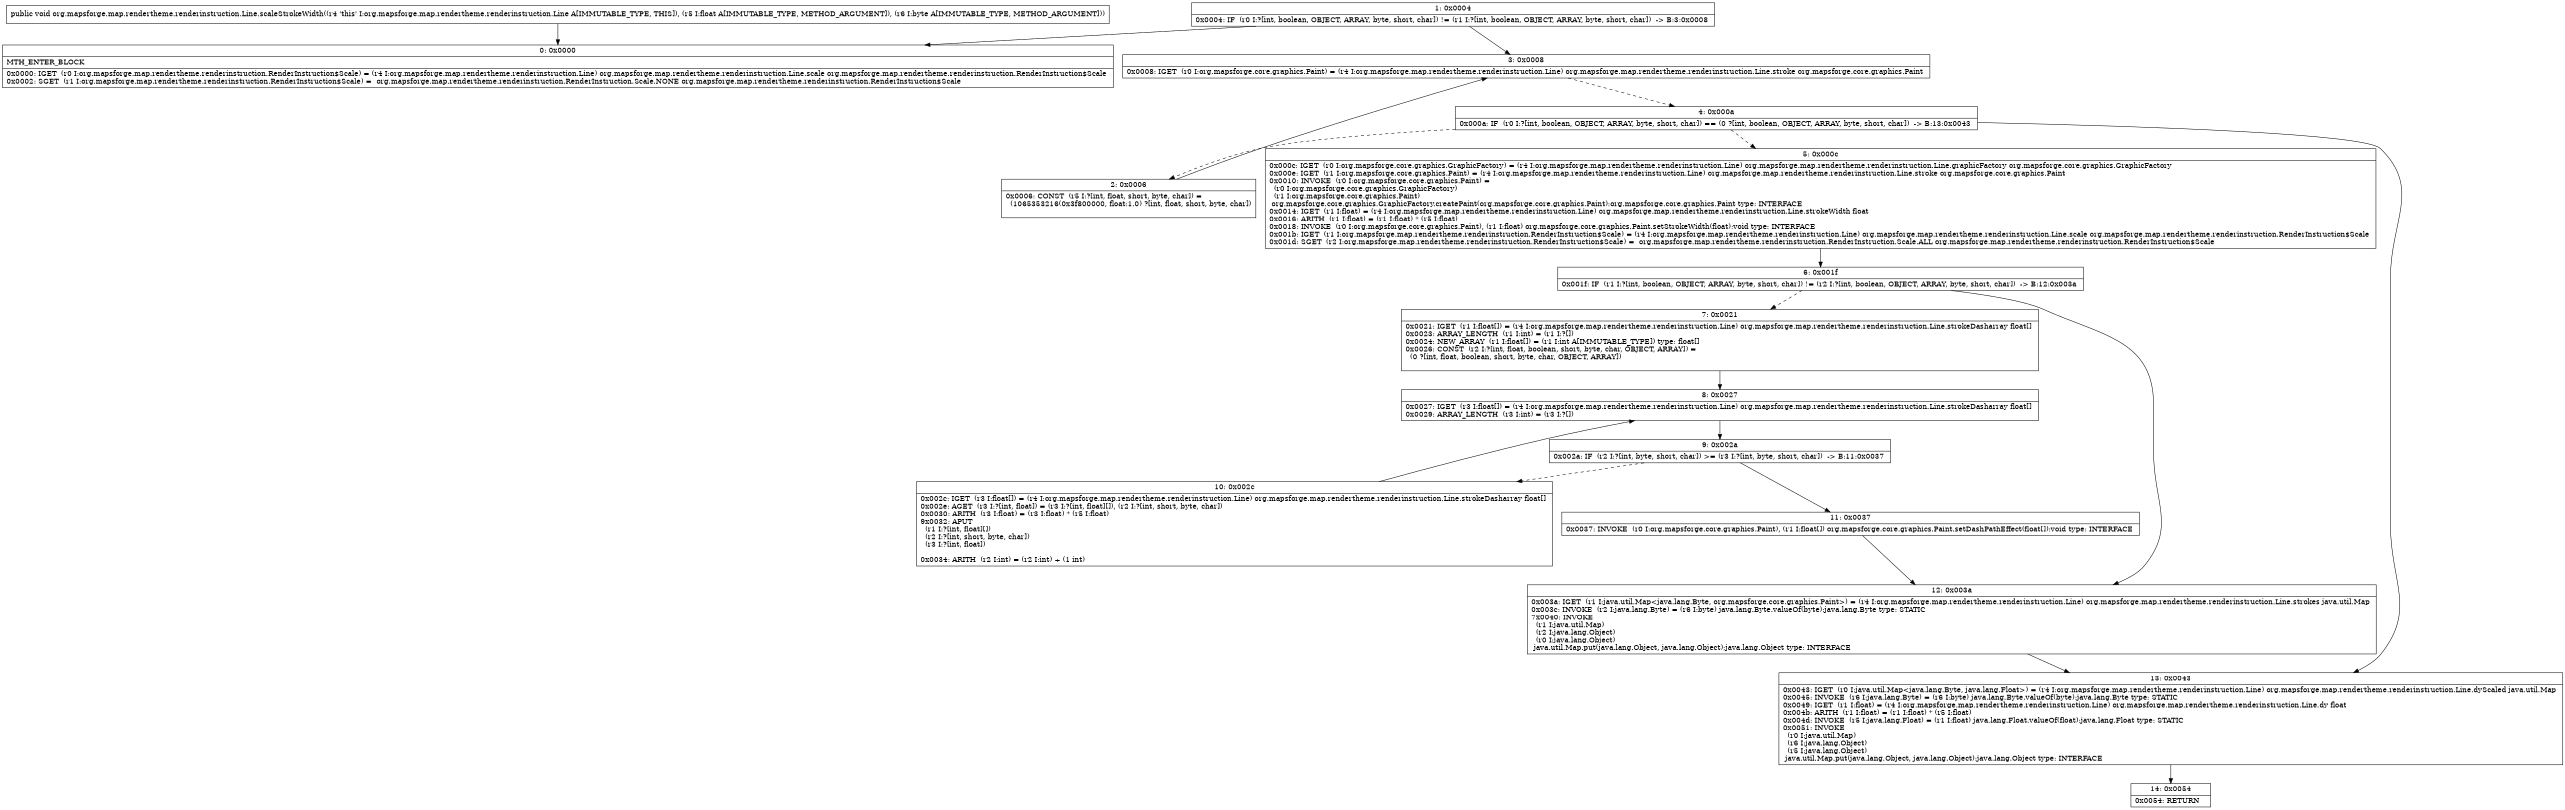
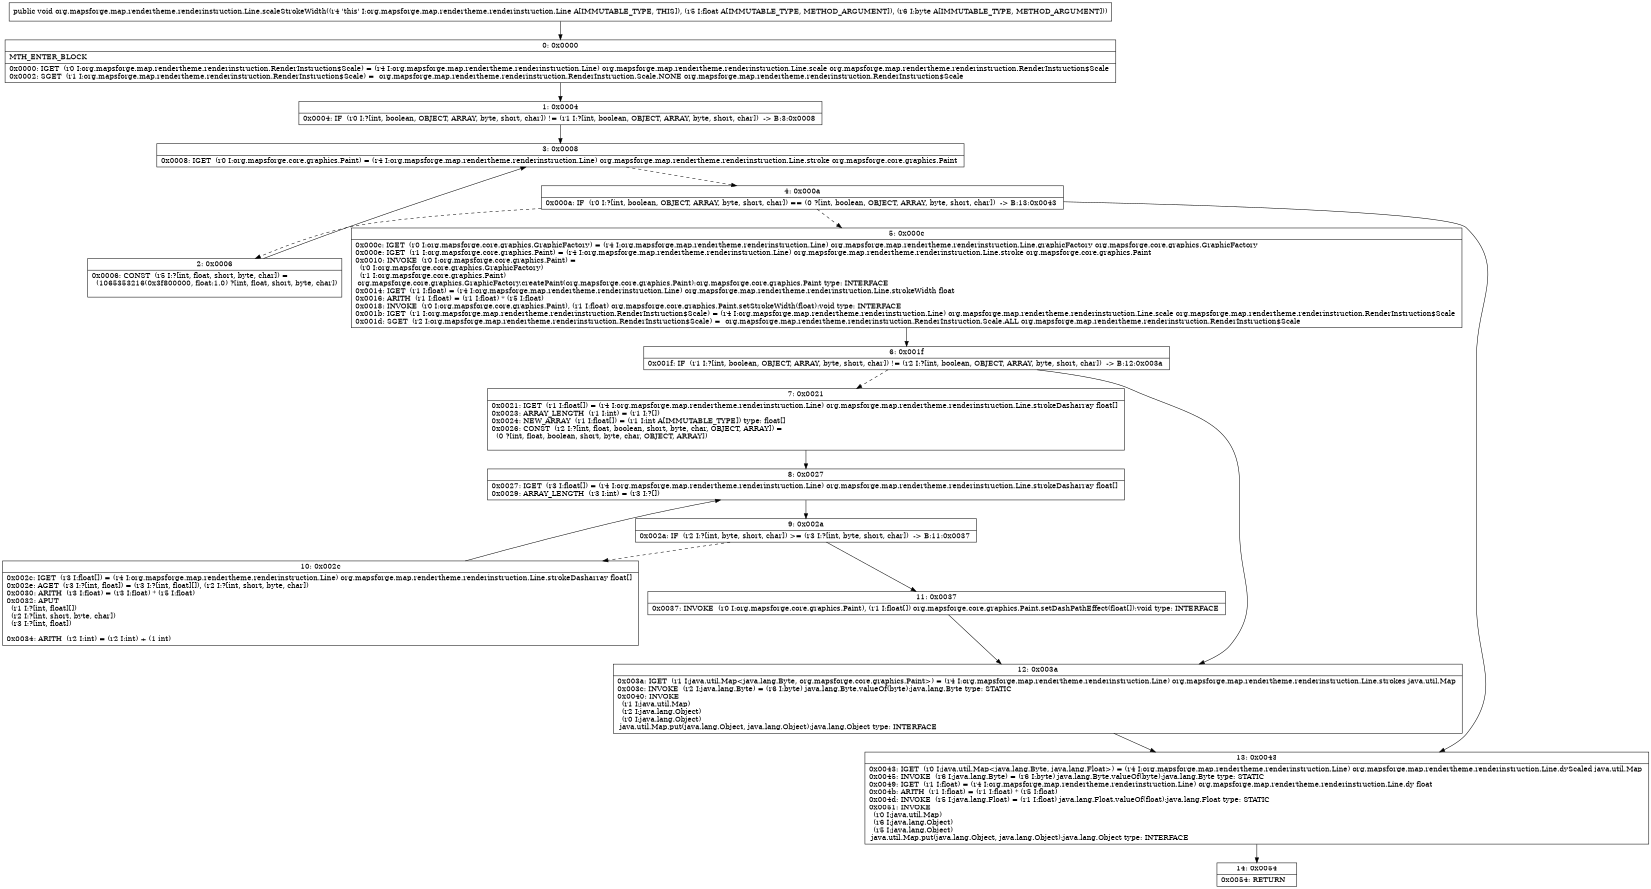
edge "1: 0x0004" -> "0: 0x0000": reversed
node "10: 0x002c": text "9x0032: APUT" -> "0x0032: APUT"
node "12: 0x003a": text "7x0040: INVOKE" -> "0x0040: INVOKE"
